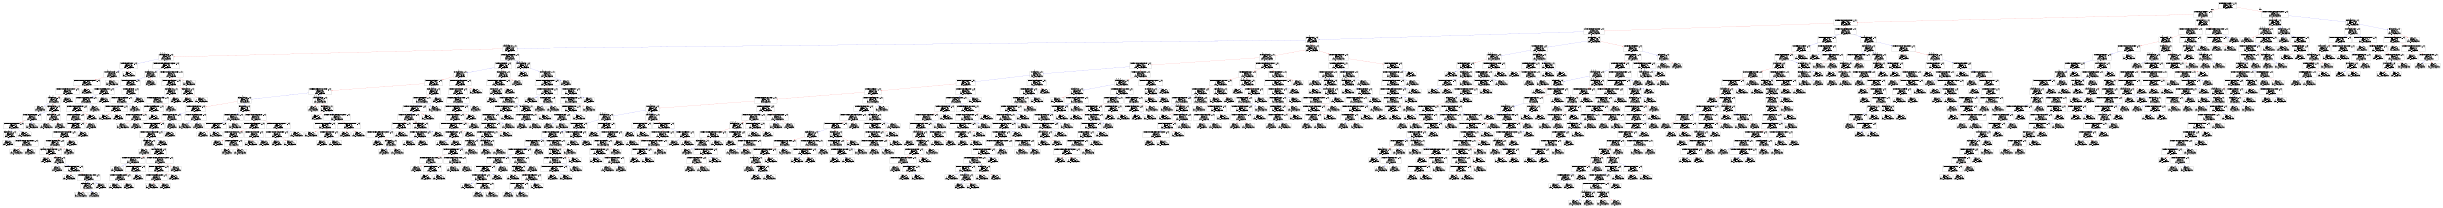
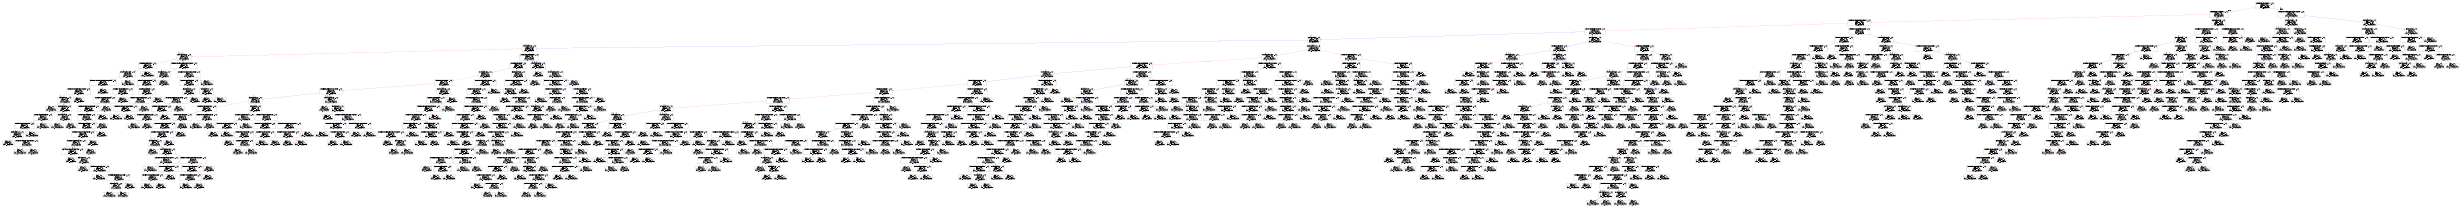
node "gini = 0.0 samples = 16 value = [16, 0] class = Acceptable": removed
